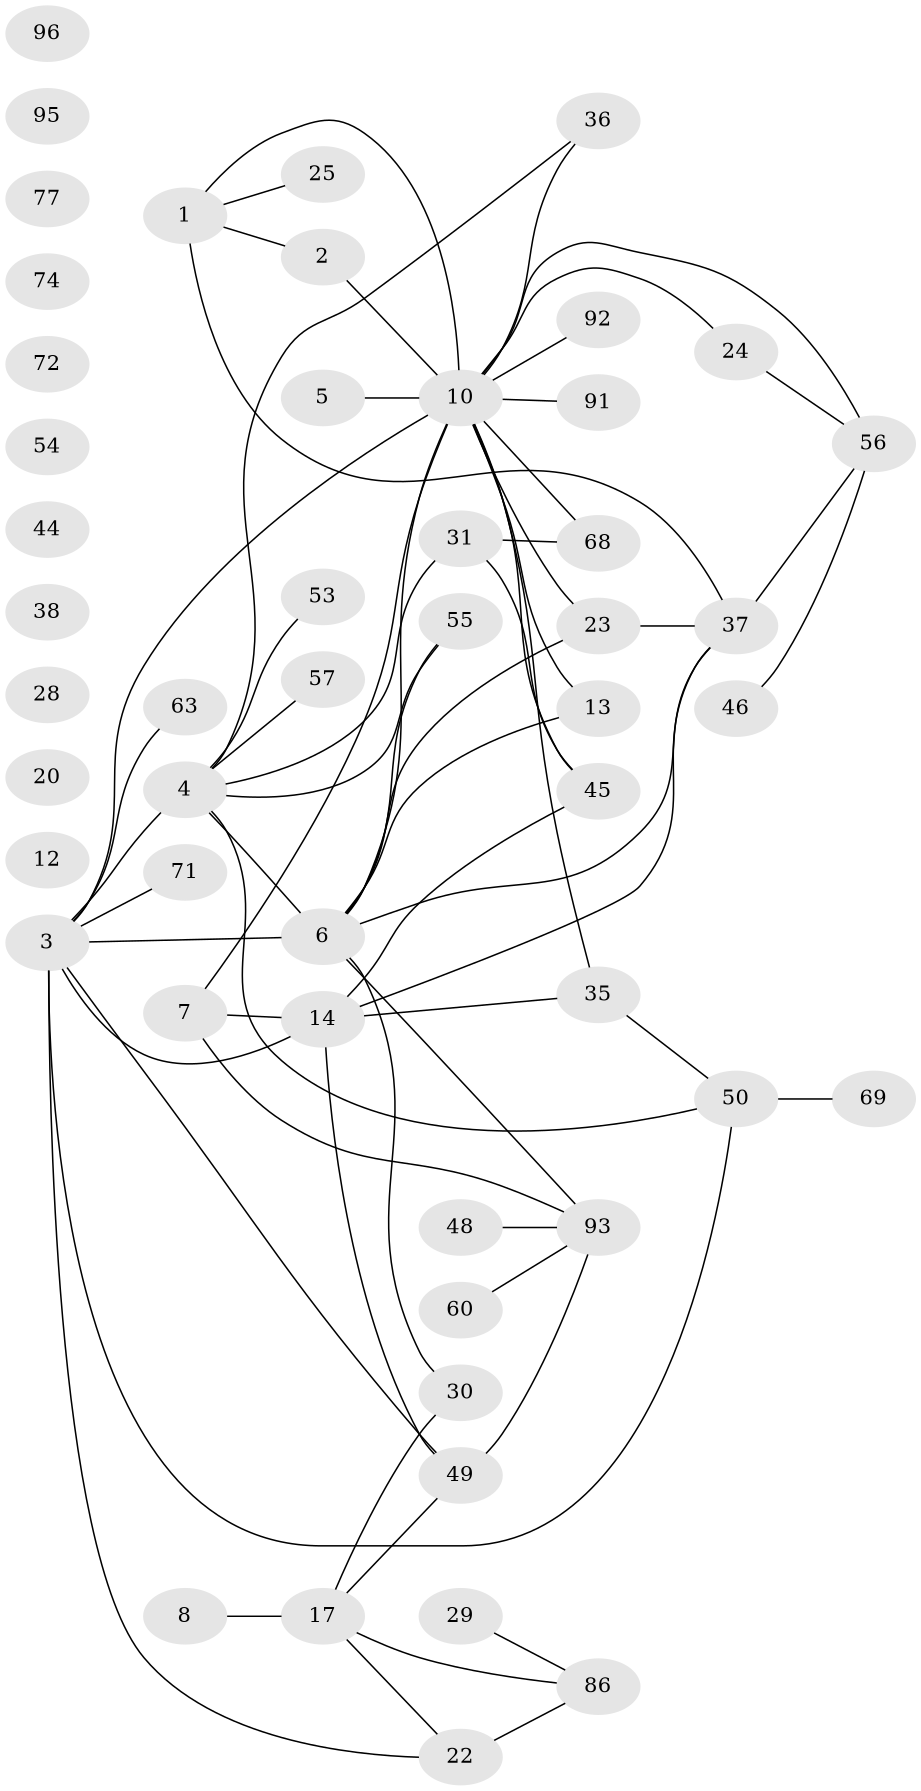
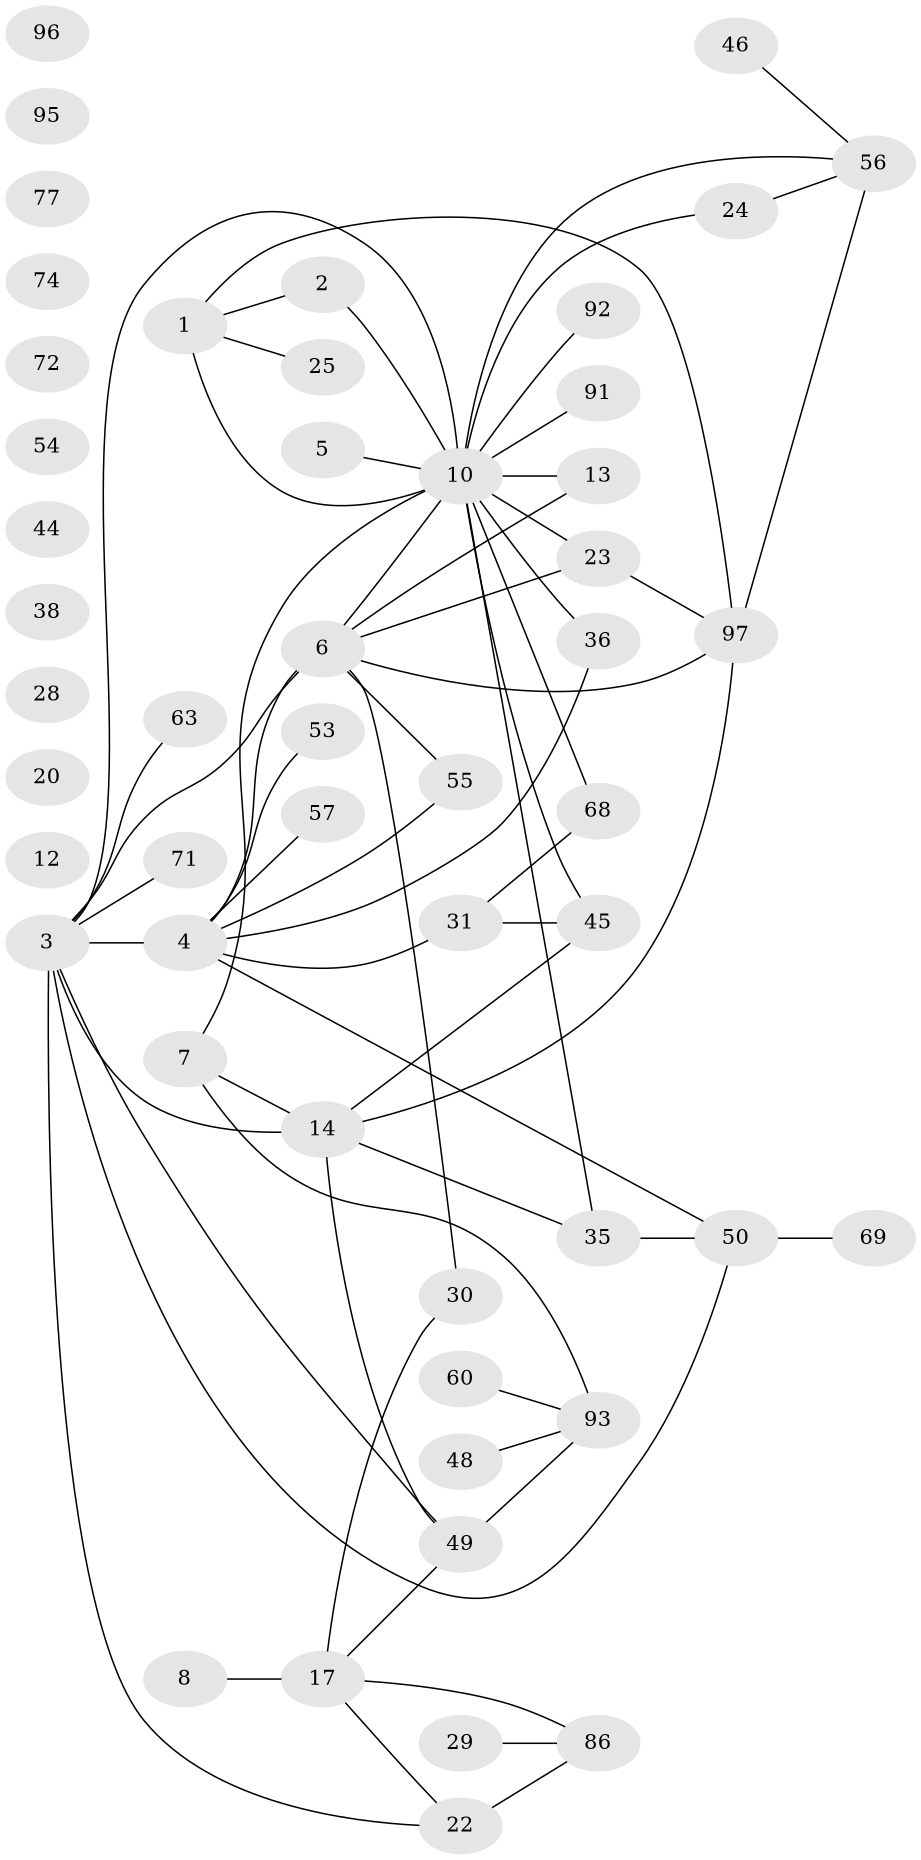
node "37": label "37" -> "97"
edge "6" -- "93": removed
